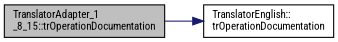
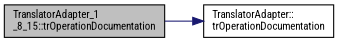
node "TranslatorEnglish:: trOperationDocumentation": label "TranslatorEnglish:: trOperationDocumentation" -> "TranslatorAdapter:: trOperationDocumentation"
